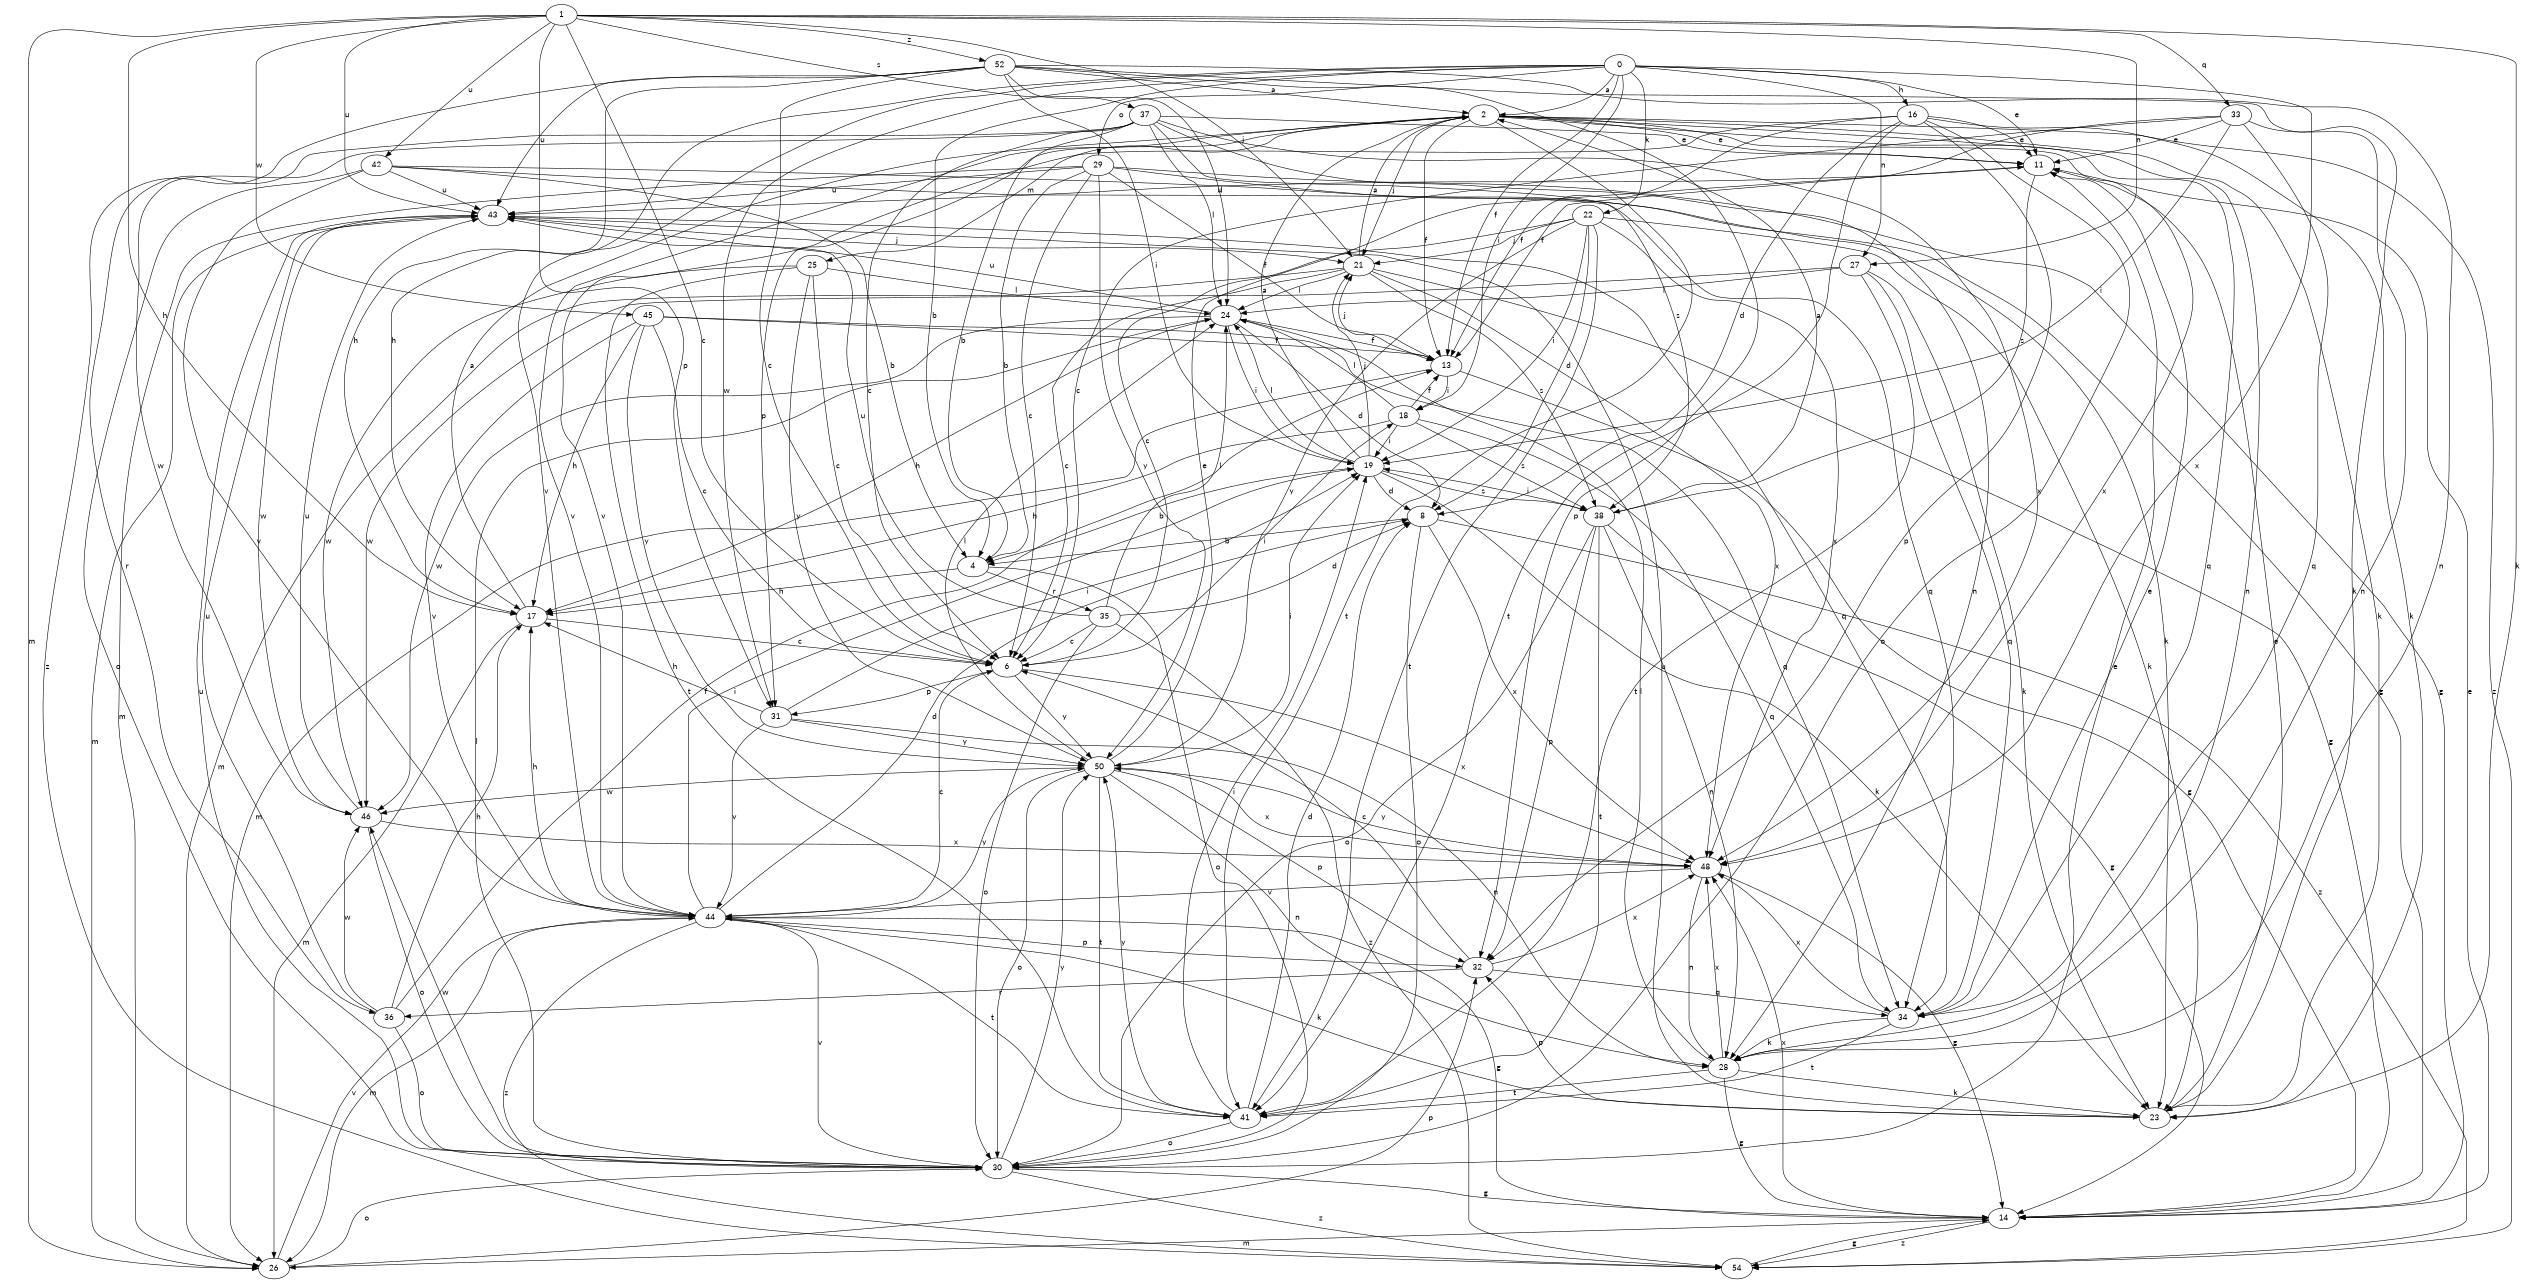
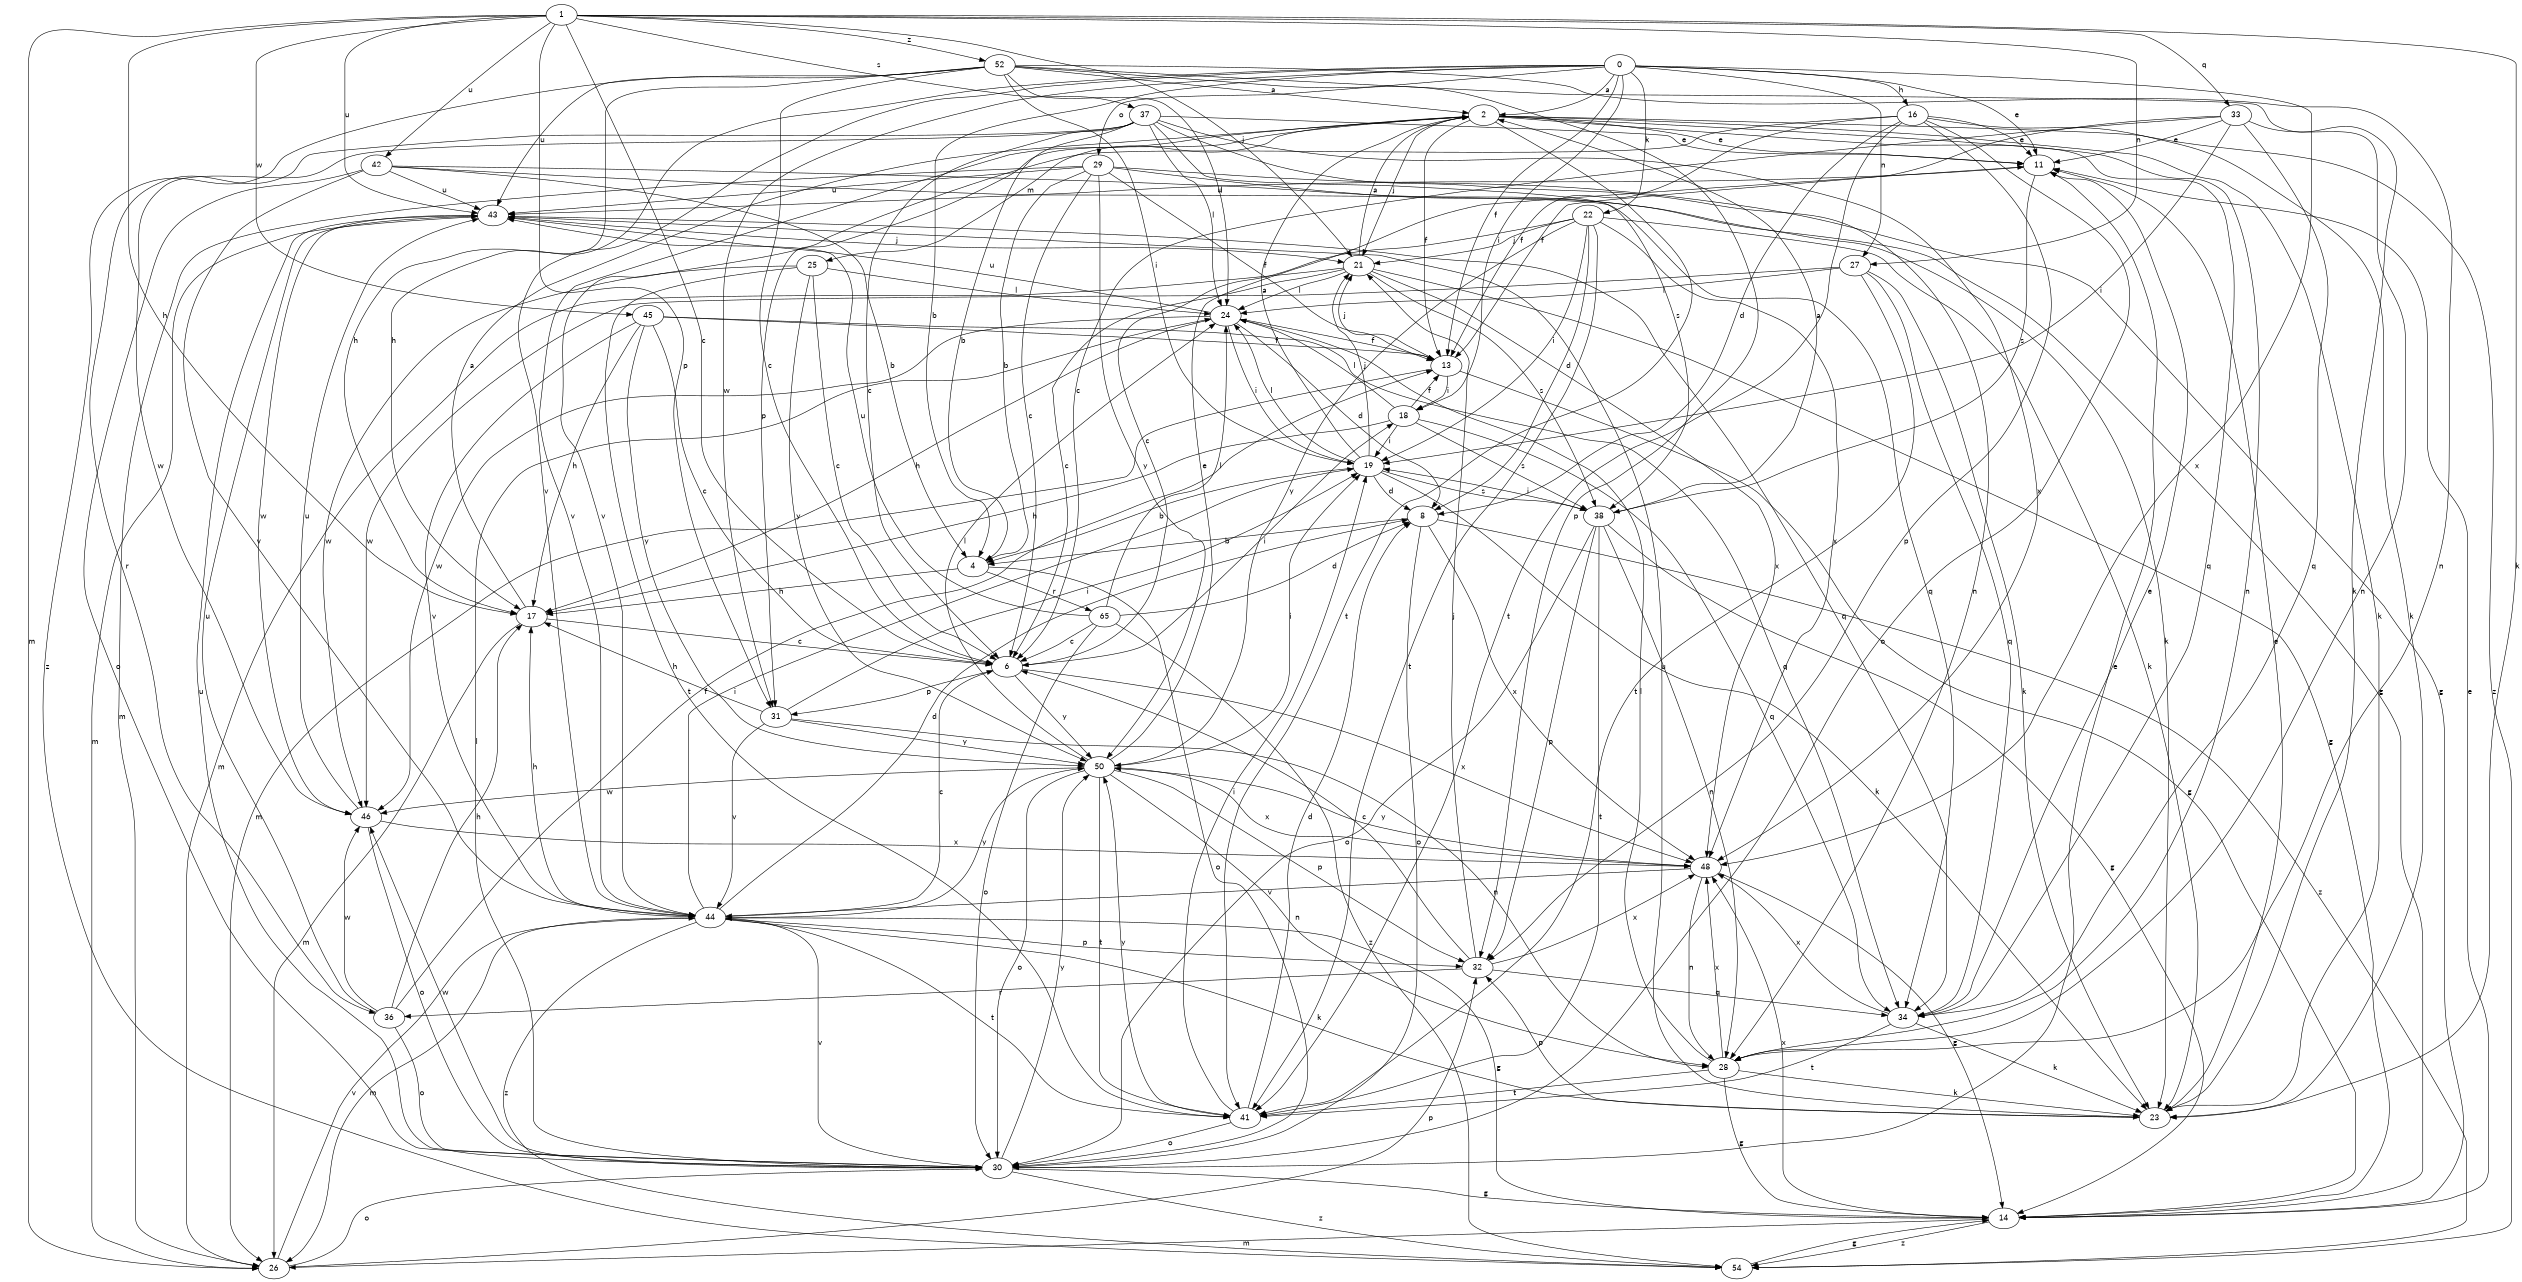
edge "2" -> "48": removed, label "x"
edge "32" -> "21": added, label "j"
node "35": label "35" -> "65"
edge "34" -> "28": now "34" -> "23"
